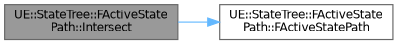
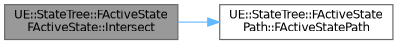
node "UE::StateTree::FActiveState Path::Intersect": label "UE::StateTree::FActiveState Path::Intersect" -> "UE::StateTree::FActiveState FActiveState::Intersect"
